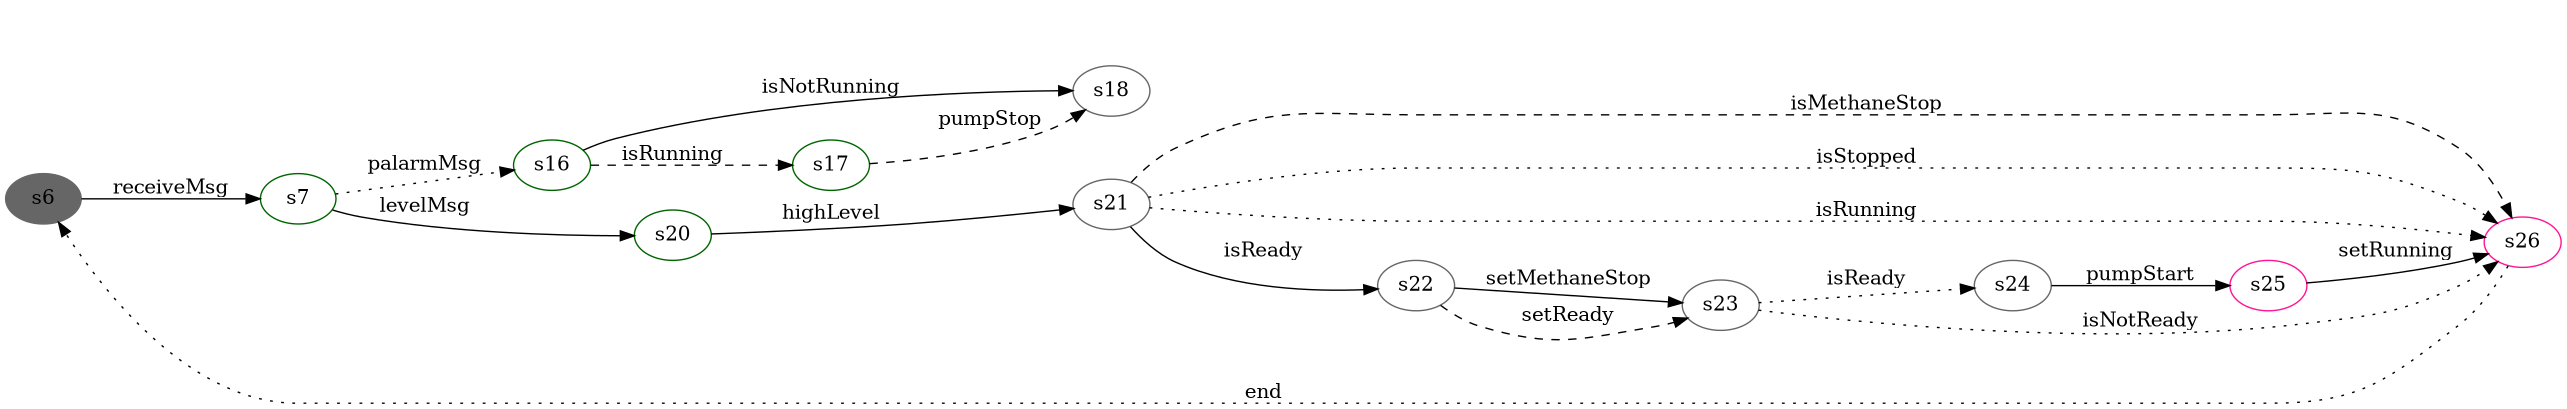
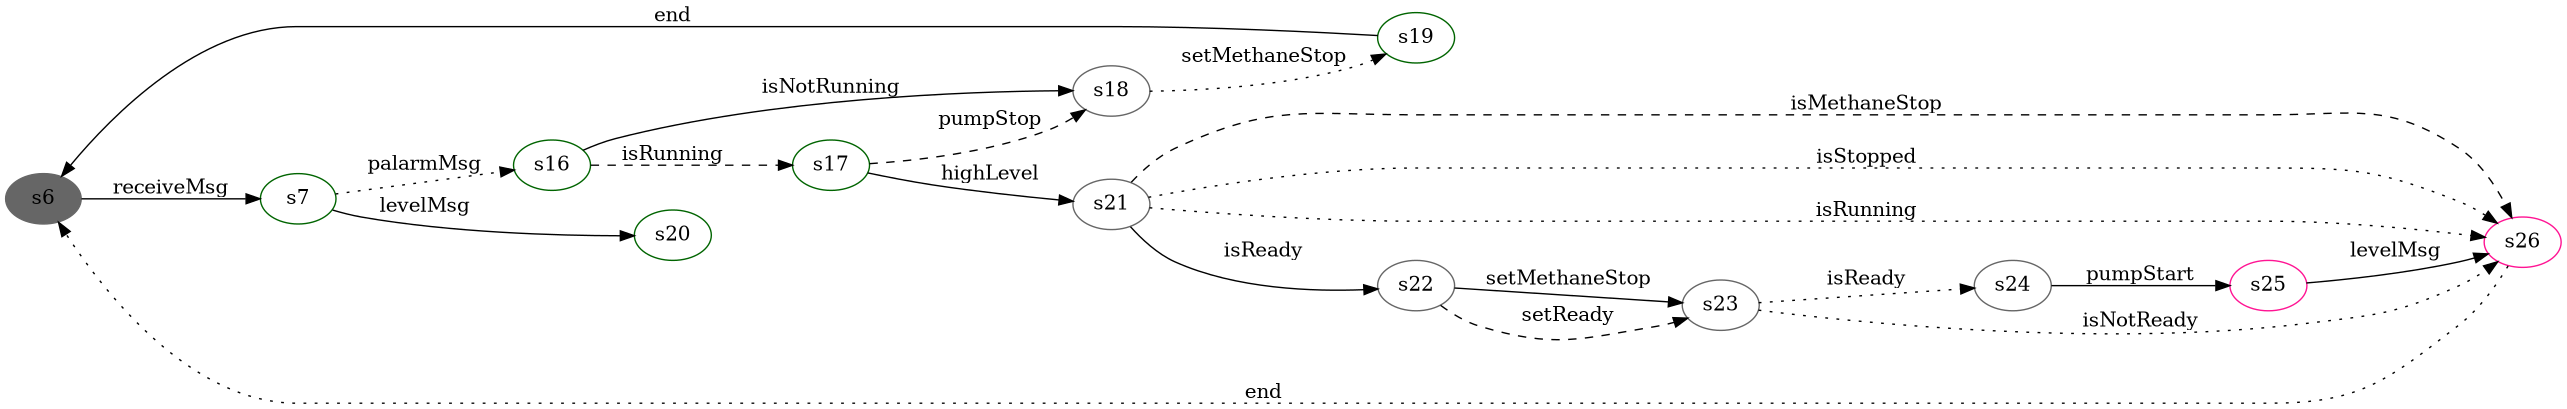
node "s19": added
edge "s20" -> "s21": now "s17" -> "s21"
edge "s25" -> "s26": label " setRunning " -> " levelMsg "
